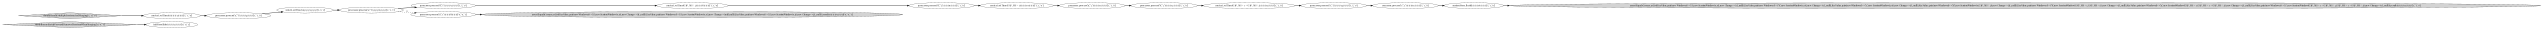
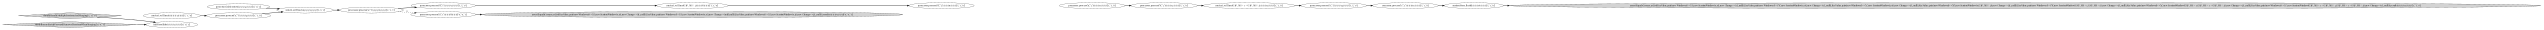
node "context.setTime(GAP_MS + 1)@@@10@@@['1', '1', '0']": removed
node "processor.init(context)@@@4@@@['0', '0', '1']": added
edge "shouldHandleMultipleSessionsAndMerging['1', '0', '0']" -> "context.setTime(0)@@@3@@@['1', '1', '0']": now "shouldHandleMultipleSessionsAndMerging['1', '0', '0']" -> "initStore(false)@@@3@@@['0', '0', '1']"
